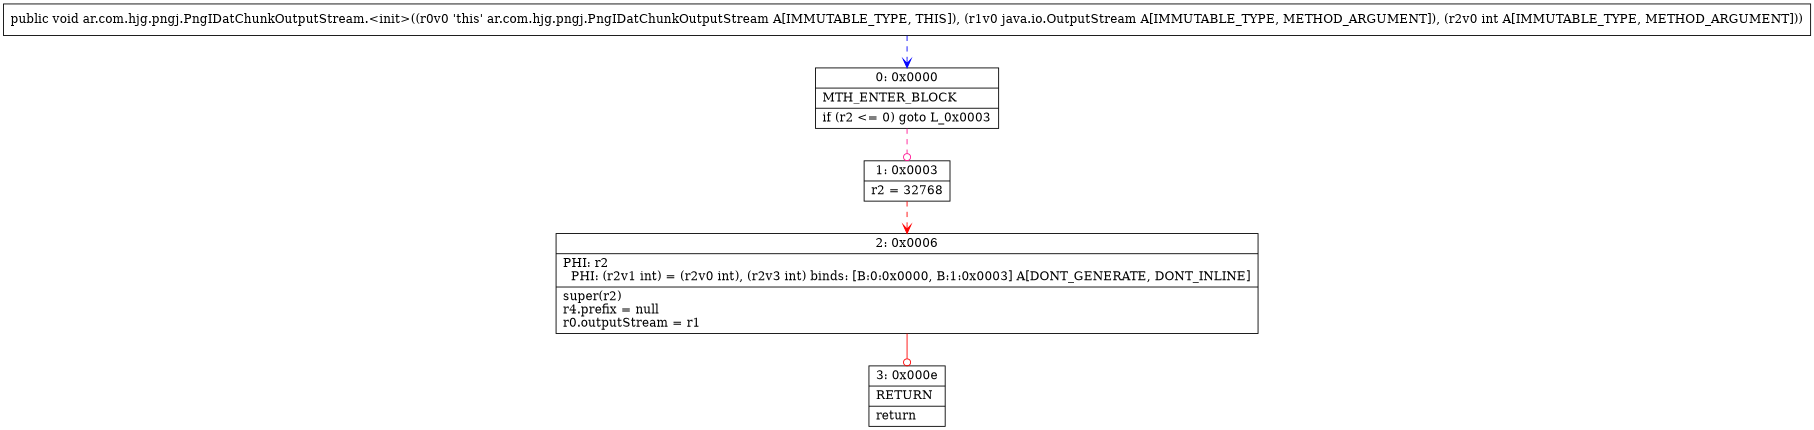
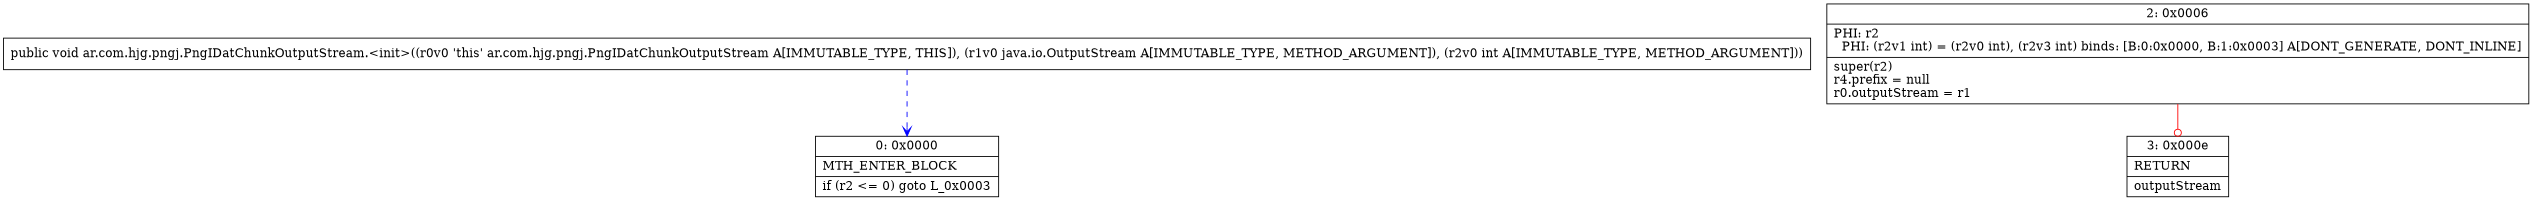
node "1: 0x0003": removed
node "3: 0x000e": text "return" -> "outputStream"
